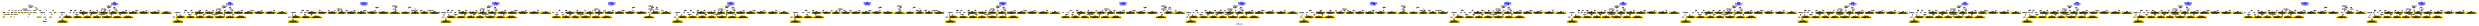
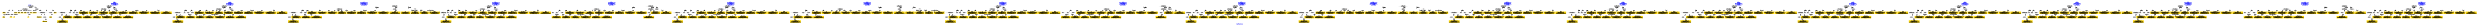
node "galleryLabel": removed
